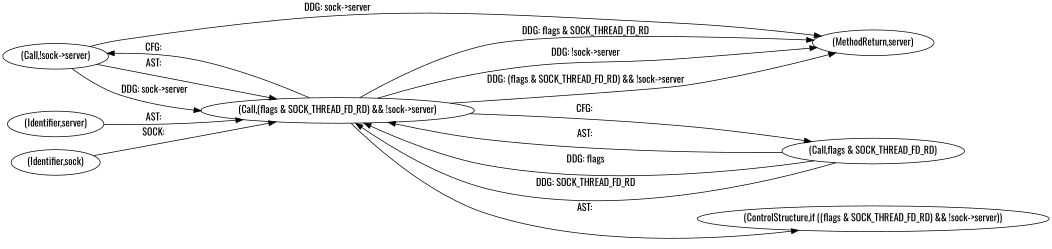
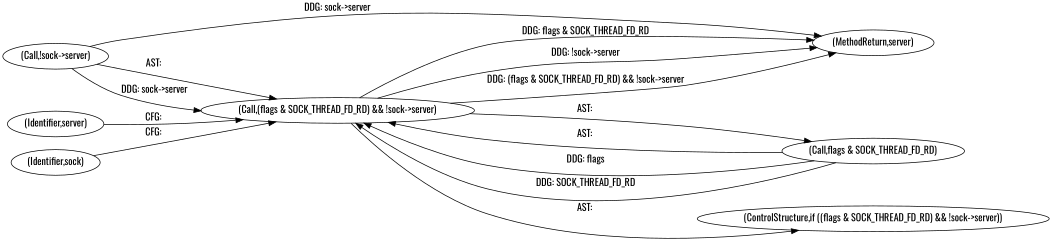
edge "(Call,(flags & SOCK_THREAD_FD_RD) && !sock->server)" -> "(Call,!sock->server)": removed, label "CFG:"
edge "(Call,(flags & SOCK_THREAD_FD_RD) && !sock->server)" -> "(Call,flags & SOCK_THREAD_FD_RD)": label "CFG: " -> "AST: "
edge "(Identifier,server)" -> "(Call,(flags & SOCK_THREAD_FD_RD) && !sock->server)": label "AST: " -> "CFG: "
edge "(Identifier,sock)" -> "(Call,(flags & SOCK_THREAD_FD_RD) && !sock->server)": label "SOCK: " -> "CFG: "
